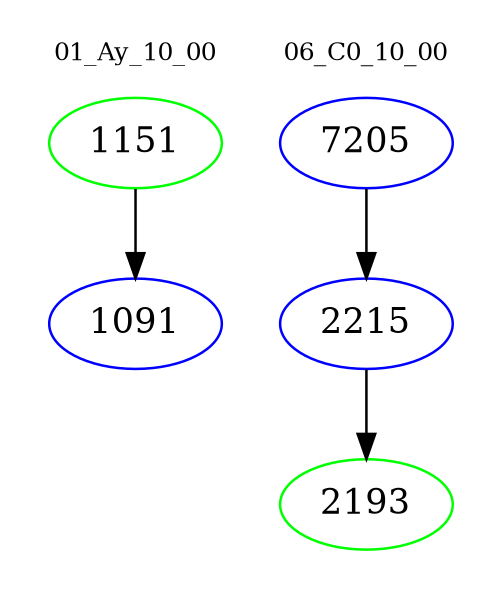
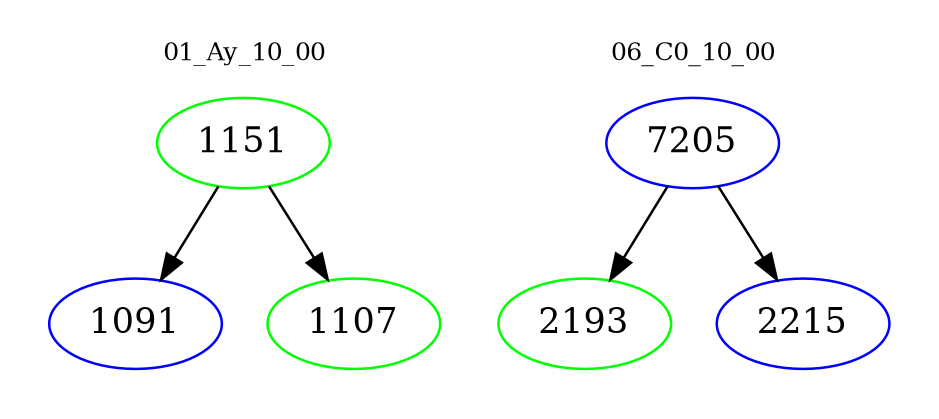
node "1107": added
edge "2215" -> "2193": now "7205" -> "2193"
